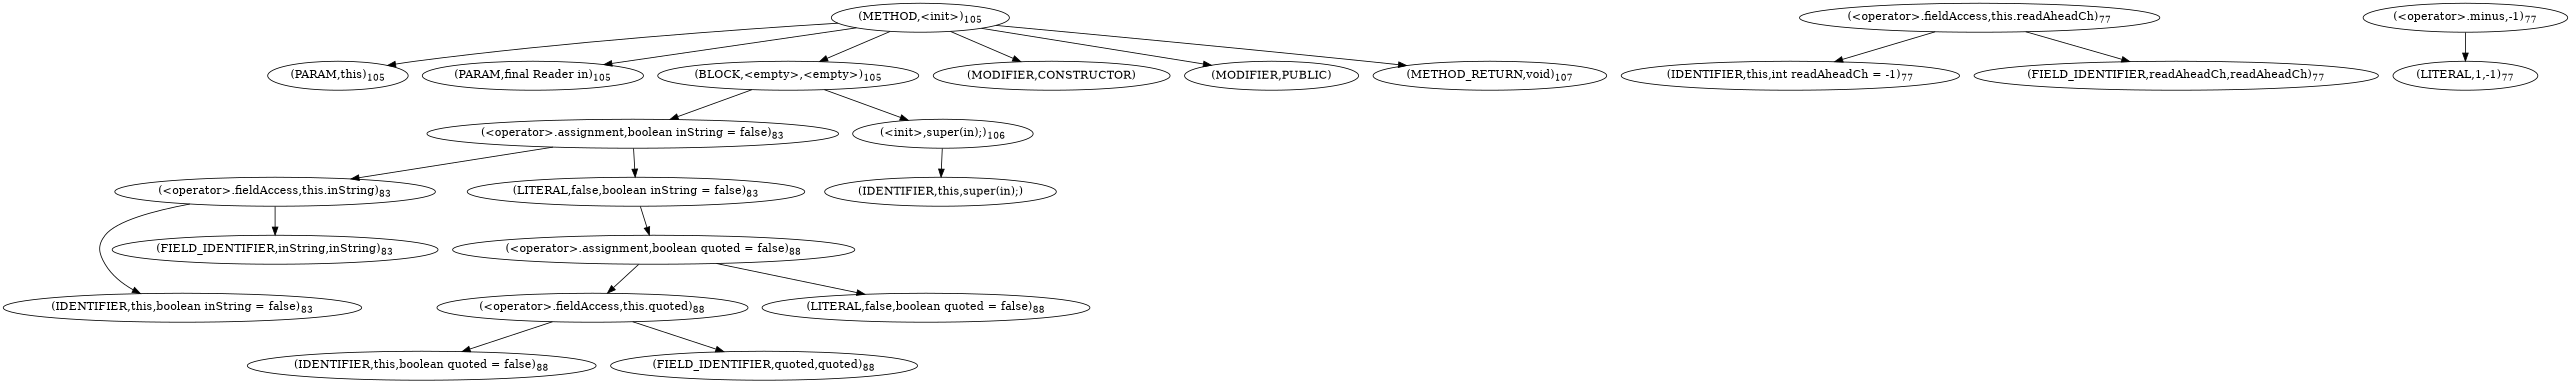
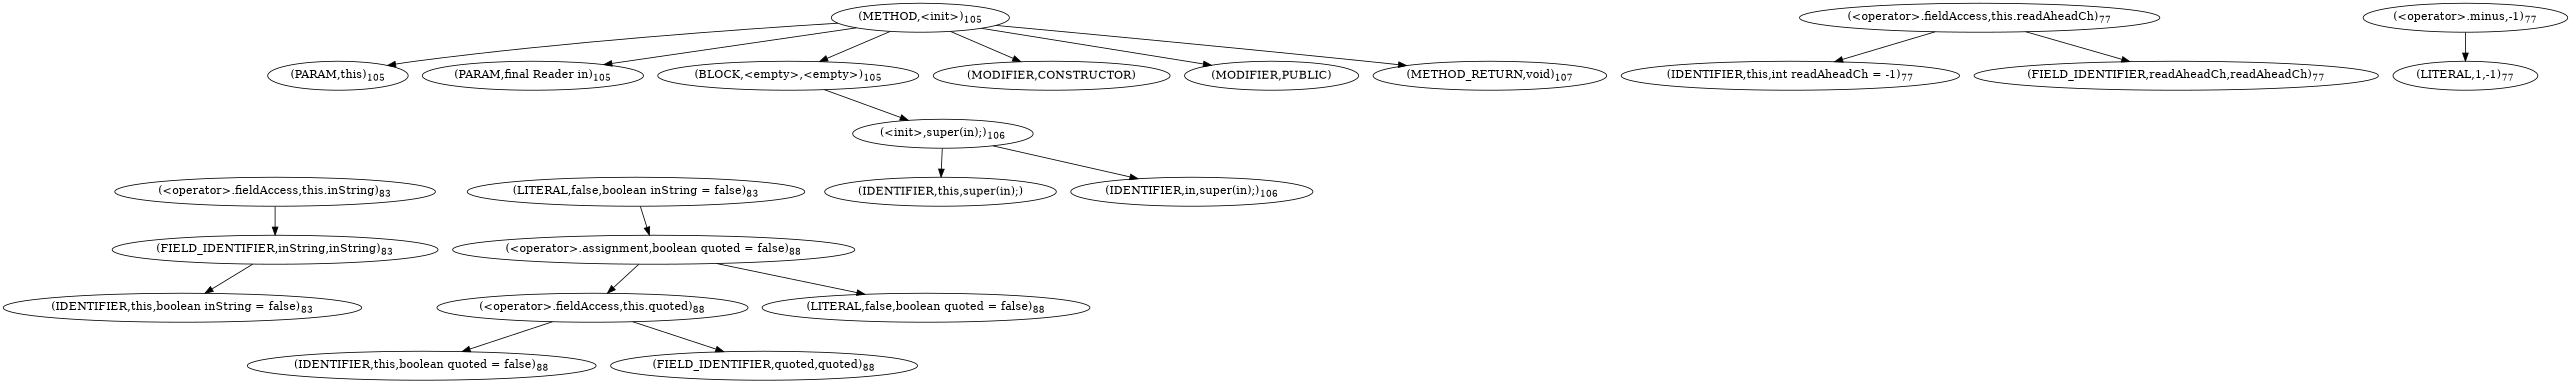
node "(<operator>.assignment,boolean inString = false)": removed
node "(IDENTIFIER,in,super(in);)": added
edge "(<operator>.fieldAccess,this.inString)" -> "(IDENTIFIER,this,boolean inString = false)": now "(FIELD_IDENTIFIER,inString,inString)" -> "(IDENTIFIER,this,boolean inString = false)"
